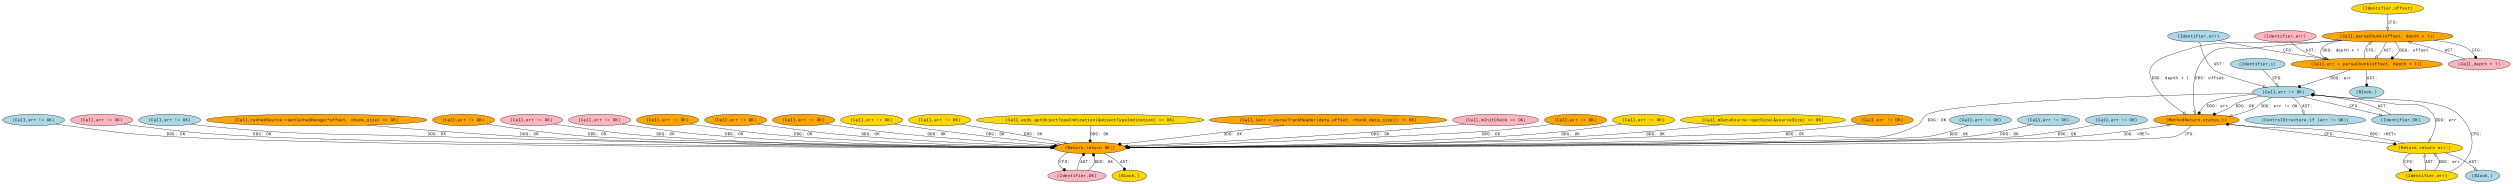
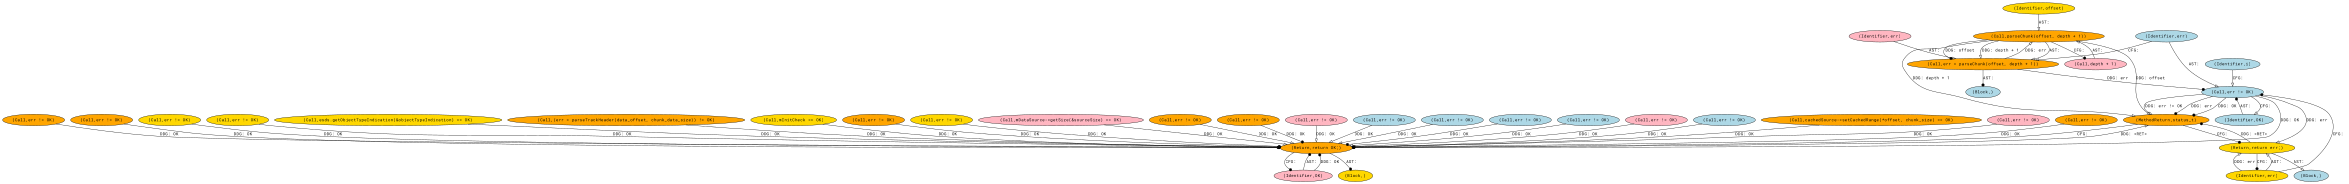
edge "(Identifier,offset)" -> "(Call,parseChunk(offset, depth + 1))": label "CFG: " -> "AST: "
edge "(Call,err = parseChunk(offset, depth + 1))" -> "(Call,parseChunk(offset, depth + 1))": label "CFG: " -> "DDG: err"
node "(Call,mInitCheck == OK)": fillcolor lightpink -> gold
node "(Call,mDataSource->getSize(&sourceSize) == OK)": fillcolor gold -> lightpink
node "(ControlStructure,if (err != OK))": removed
